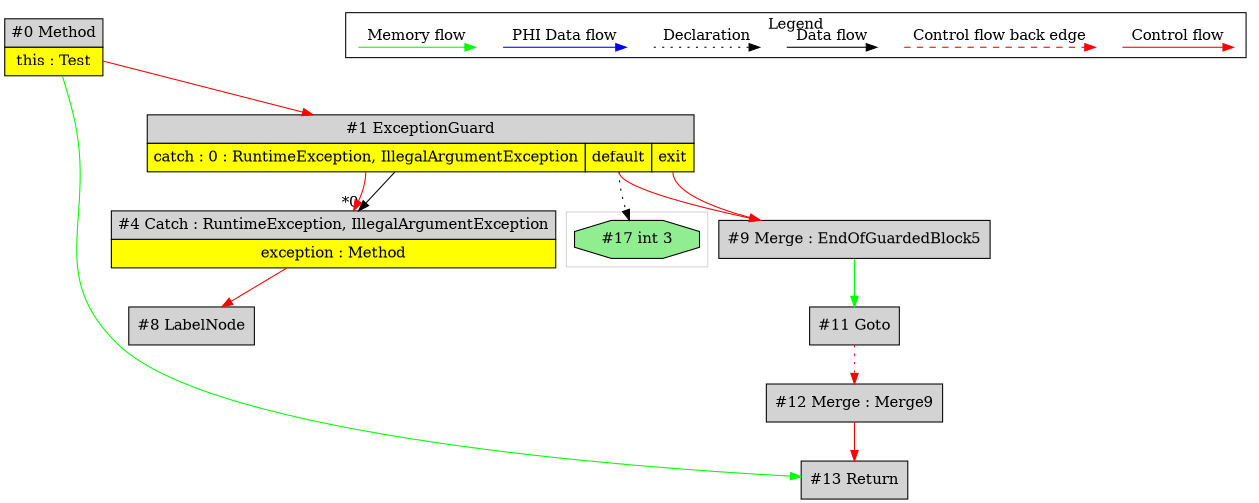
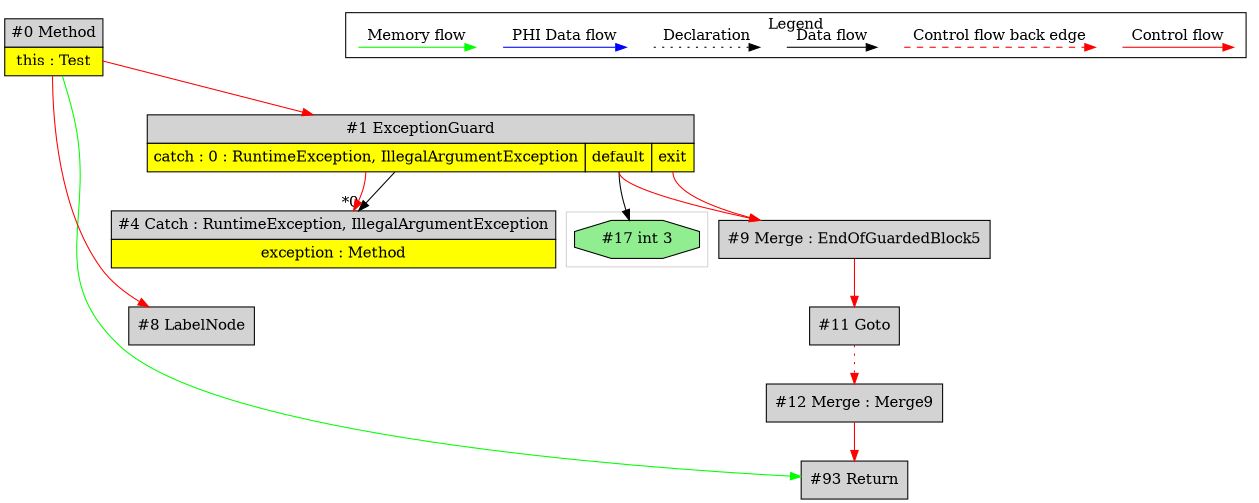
edge "#1 ExceptionGuard" -> "#17 int 3": style dotted -> solid
edge "#9 Merge : EndOfGuardedBlock5" -> "#11 Goto": color green -> red
edge "#4 Catch : RuntimeException, IllegalArgumentException" -> "#8 LabelNode": now "#0 Method" -> "#8 LabelNode"
node "#13 Return": label "#13 Return" -> "#93 Return"
